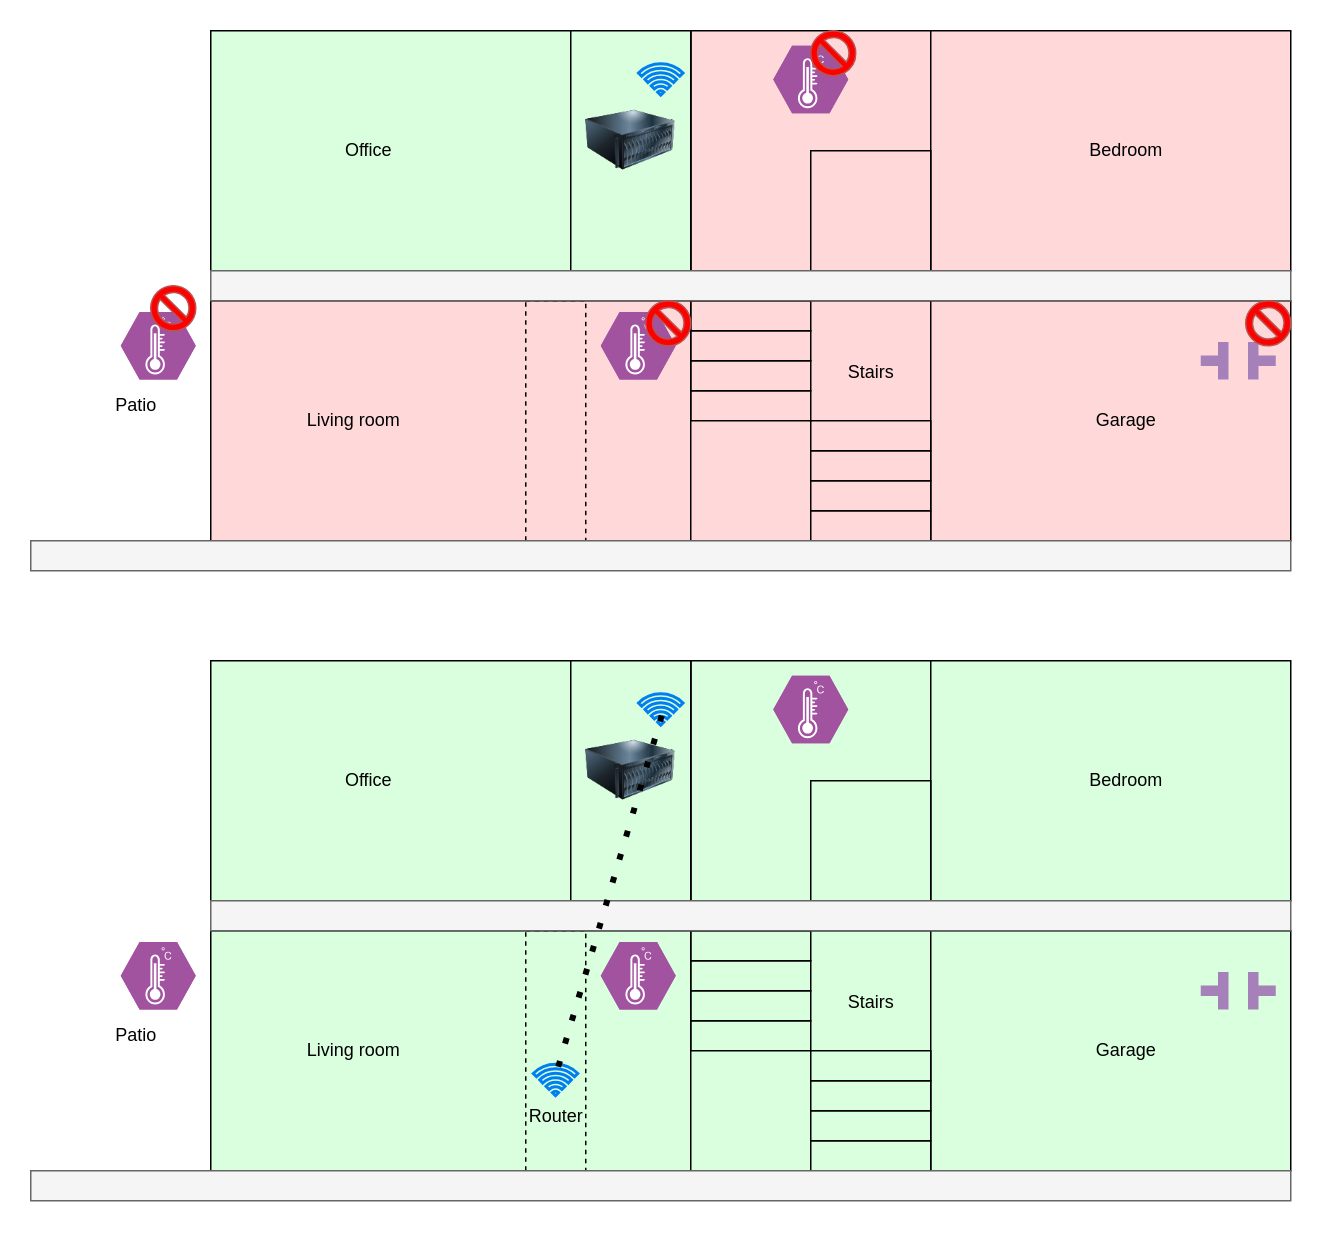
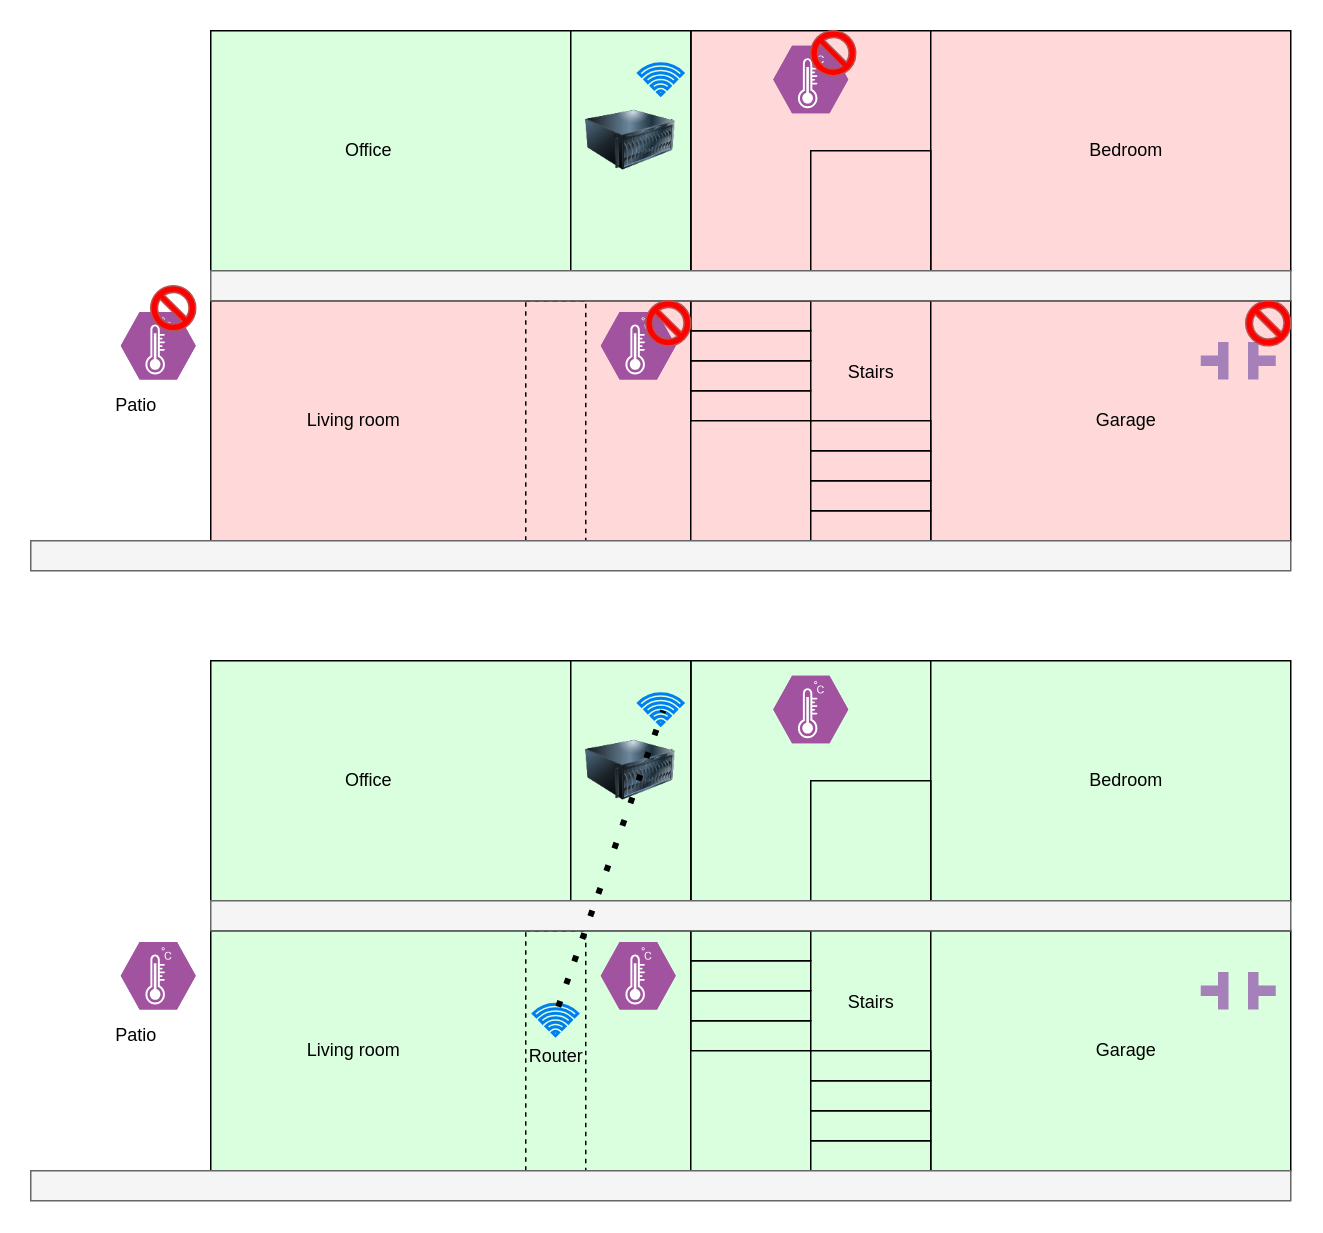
node "Router": moved (556, 1080) -> (556, 1020)
